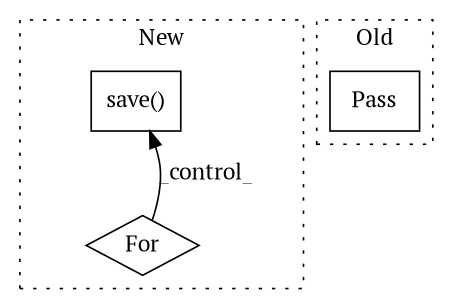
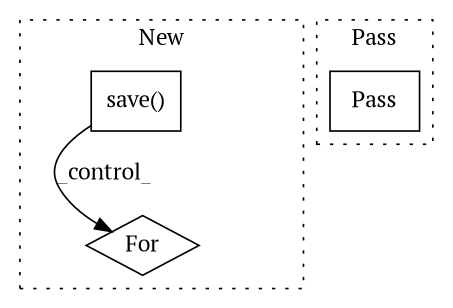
cluster "Old": label "Old" -> "Pass"
edge "For" -> "save()": reversed
